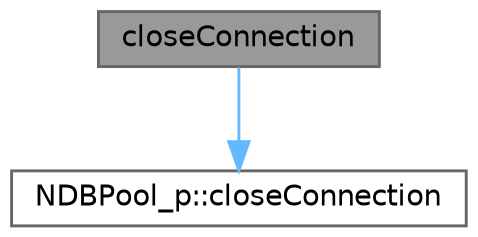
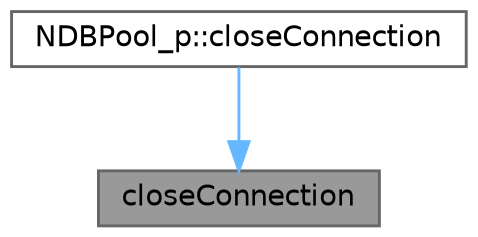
edge "closeConnection" -> "NDBPool_p::closeConnection": reversed
